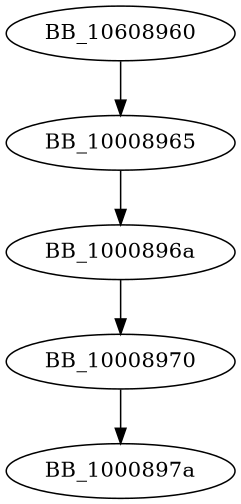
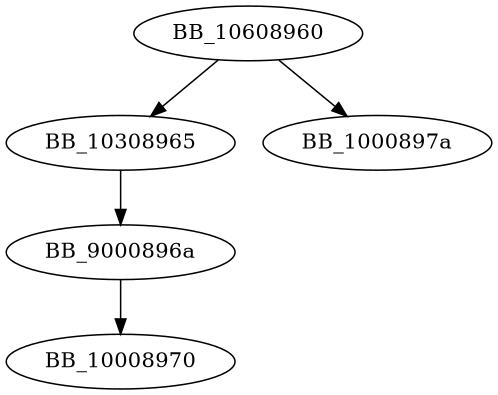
node "BB_10008965": label "BB_10008965" -> "BB_10308965"
node "BB_1000896a": label "BB_1000896a" -> "BB_9000896a"
edge "BB_10008970" -> "BB_1000897a": now "BB_10608960" -> "BB_1000897a"
